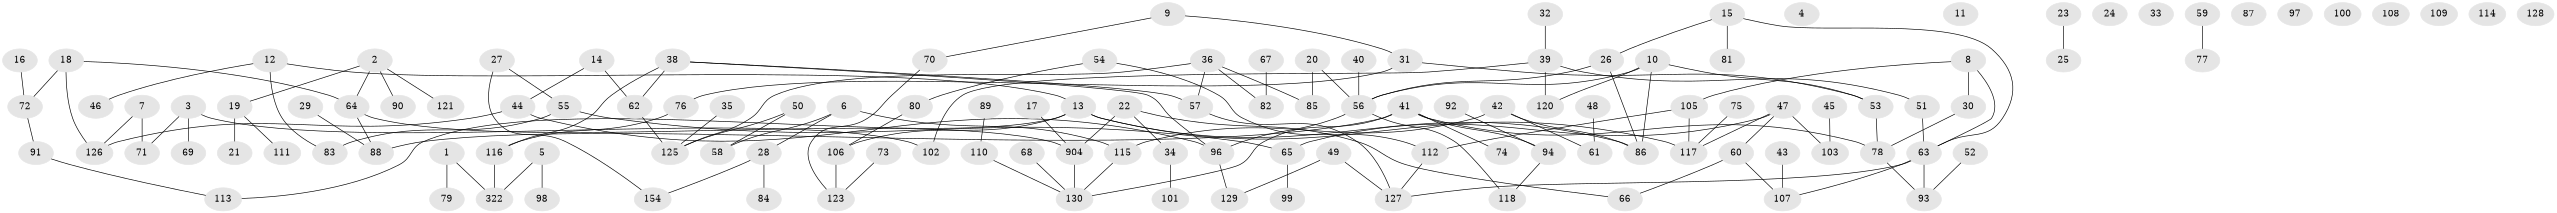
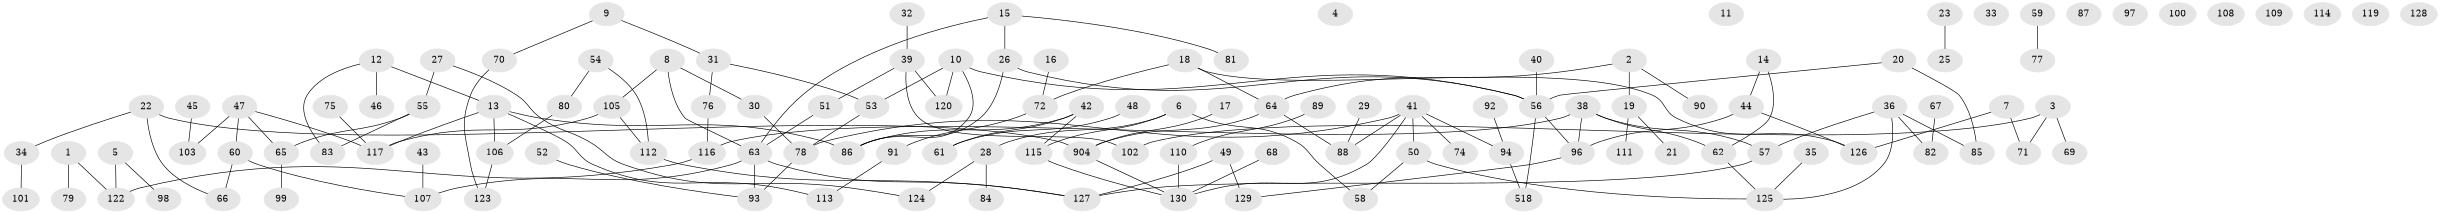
node "24": removed
node "119": added
node "121": removed
edge "41" -- "50": added
node "73": removed
node "322": label "322" -> "122"
node "154": label "154" -> "124"
node "118": label "118" -> "518"
